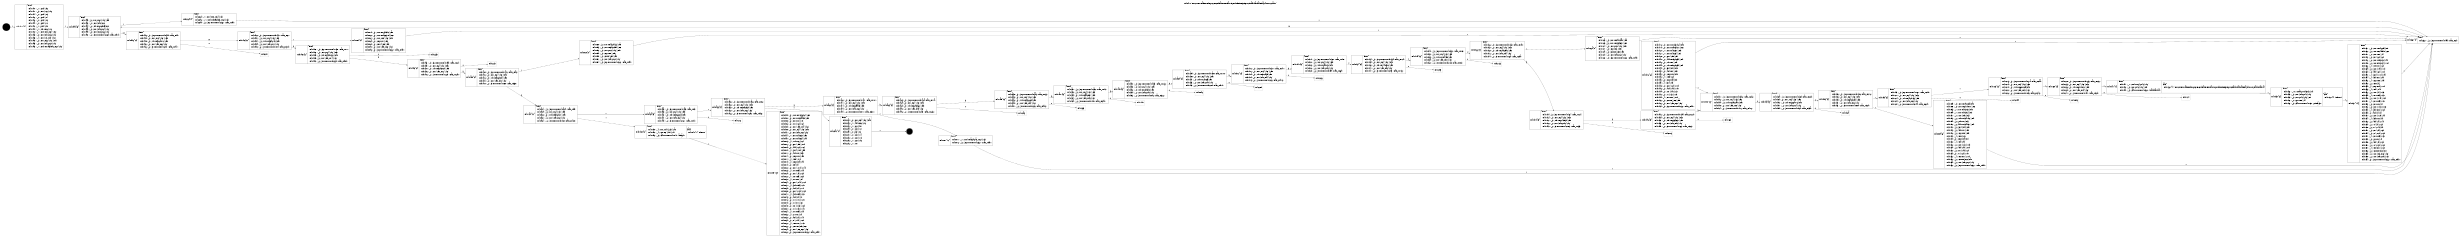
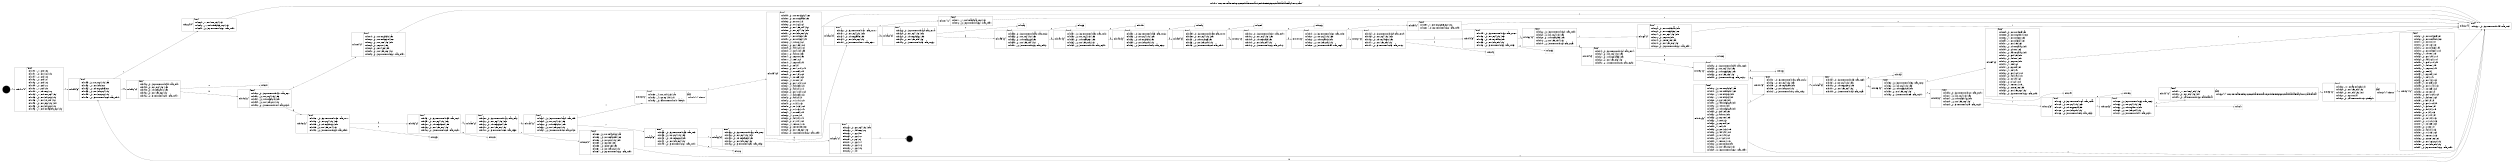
node "0x401ff9 [12]": added
